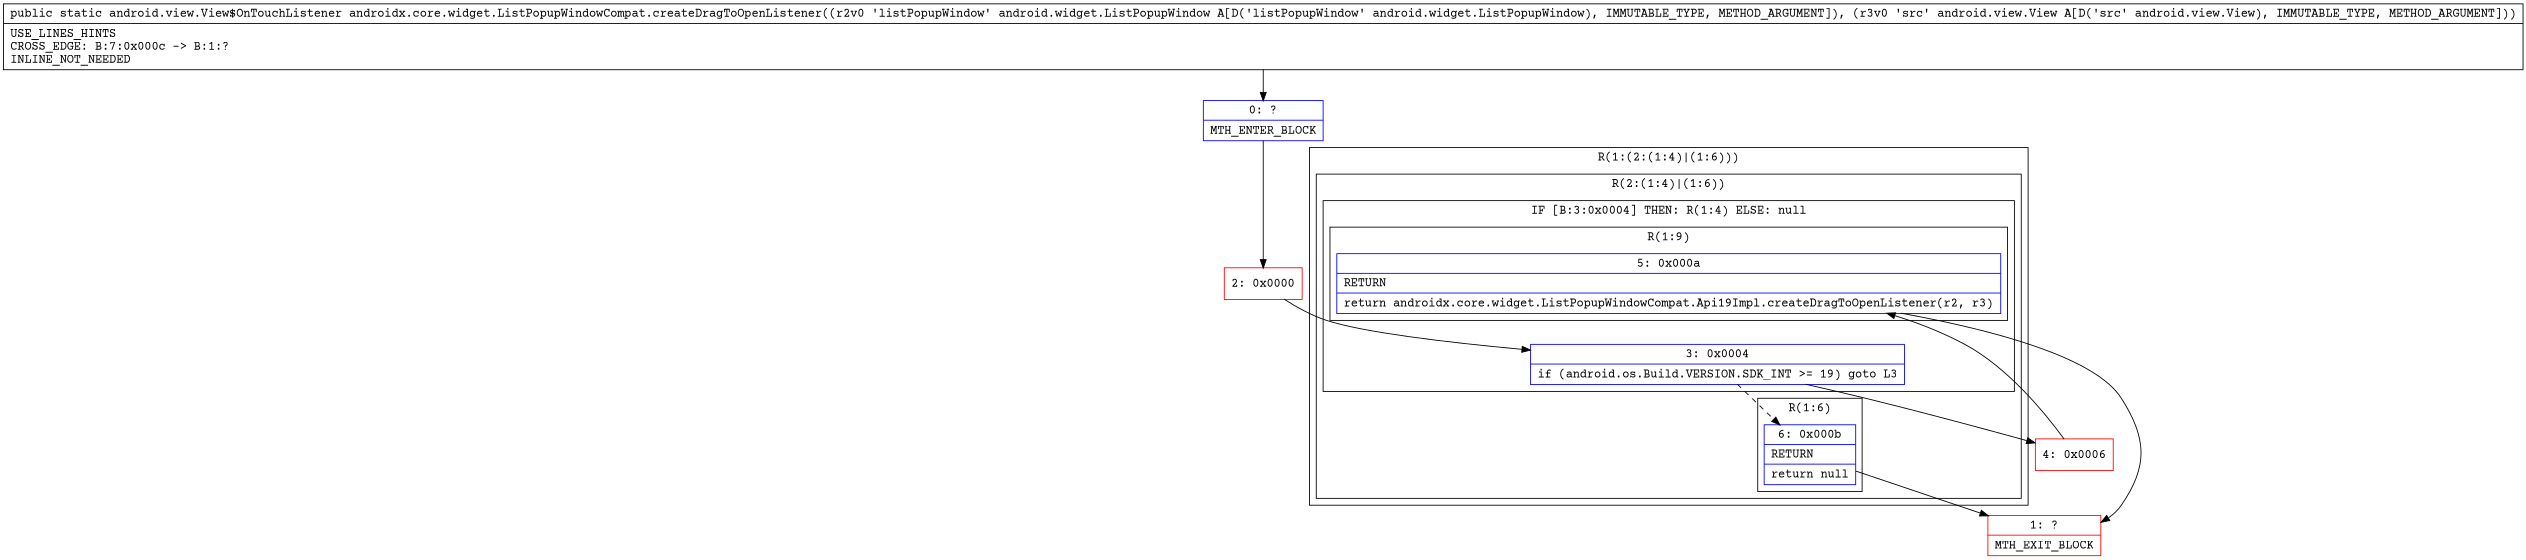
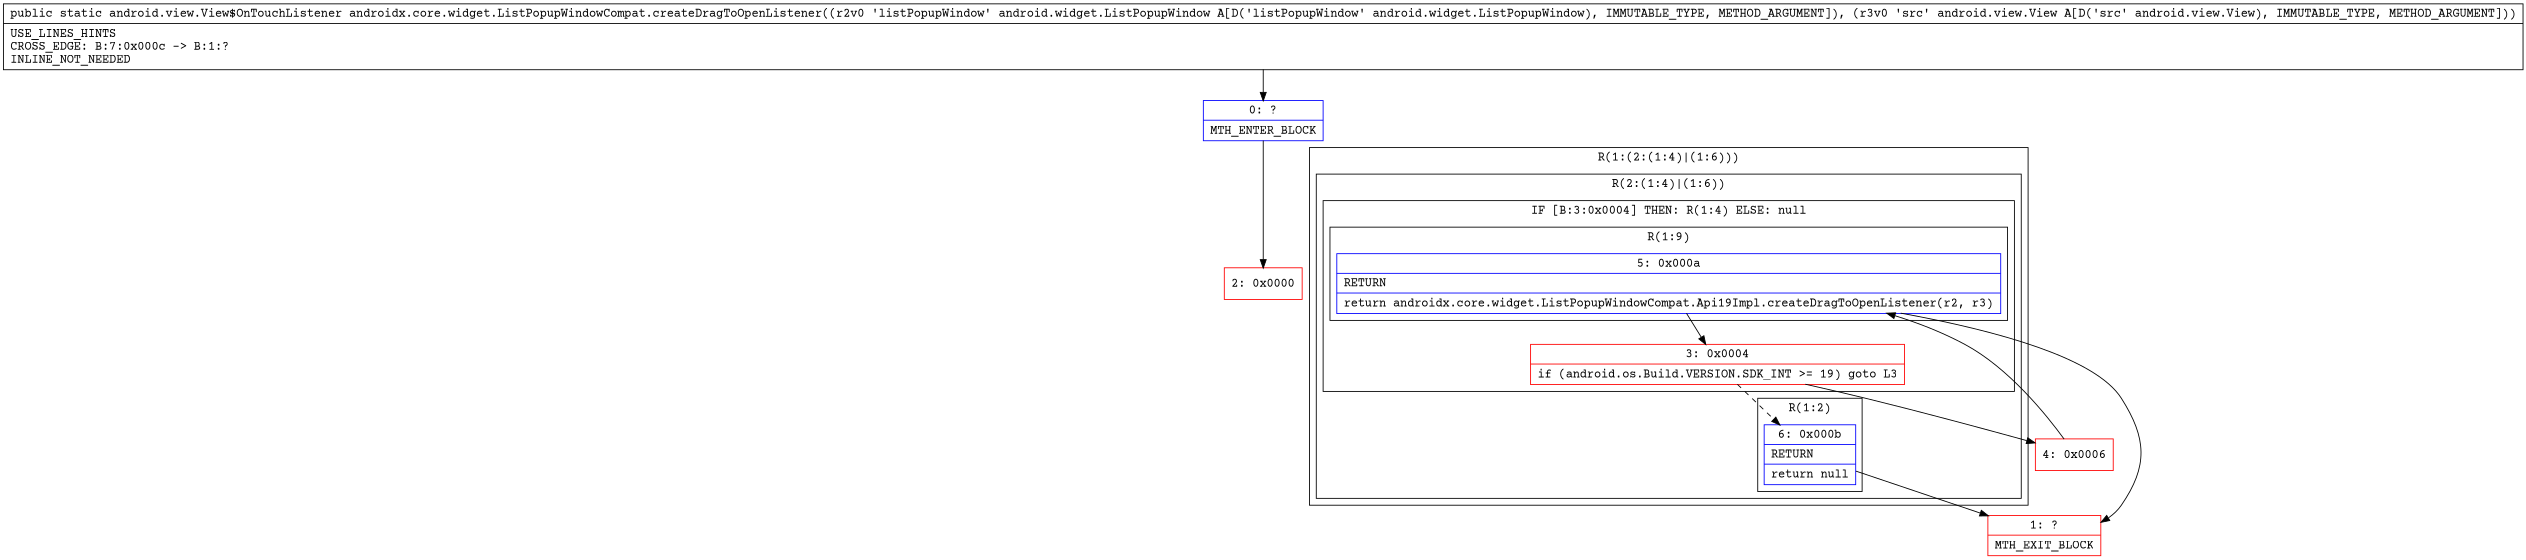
edge "2: 0x0000" -> "3: 0x0004": now "5: 0x000a" -> "3: 0x0004"
node "3: 0x0004": color blue -> red
cluster "R(1:6)": label "R(1:6)" -> "R(1:2)"
